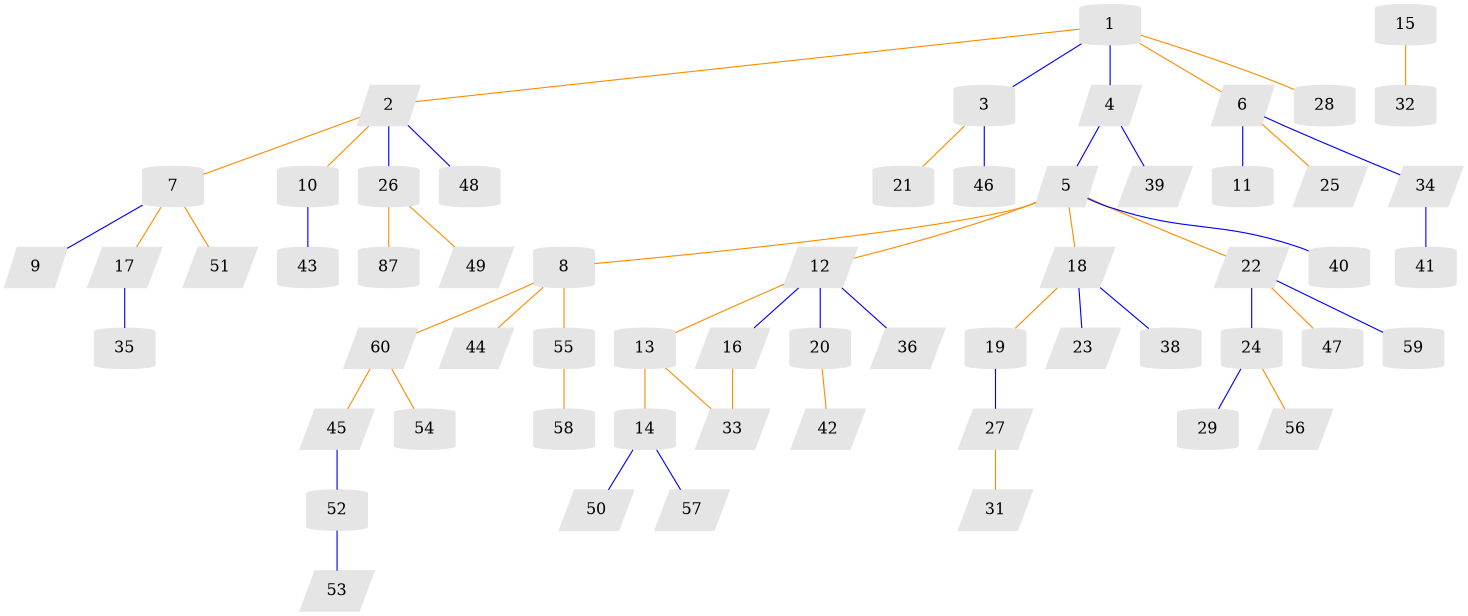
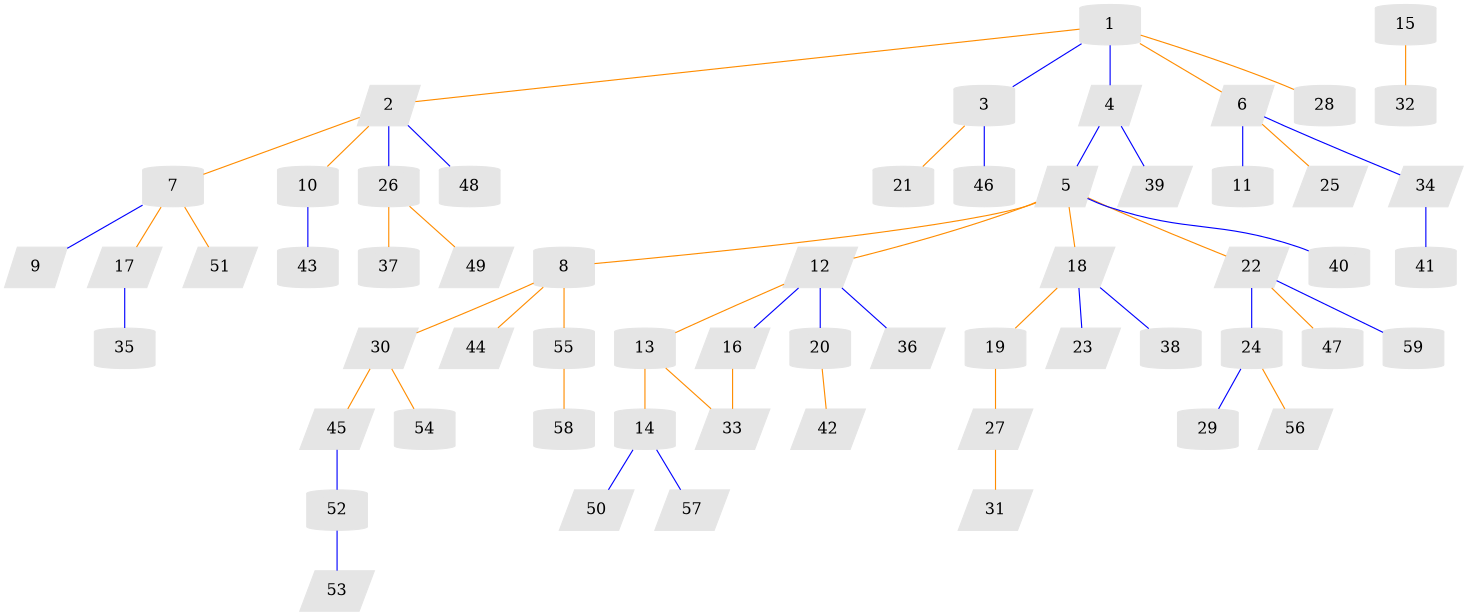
node "87": label "87" -> "37"
node "60": label "60" -> "30"
edge "19" -- "27": color blue -> darkorange
